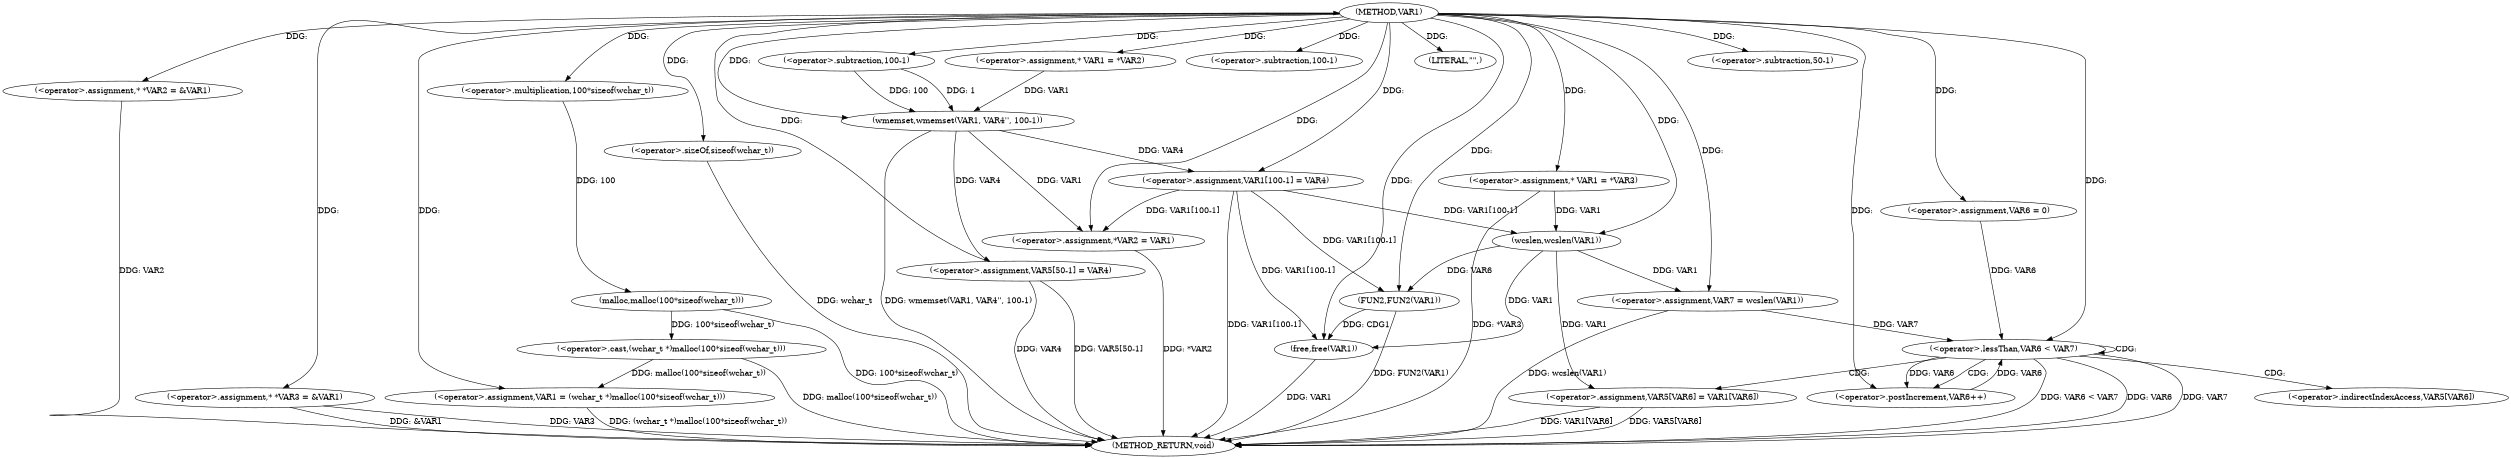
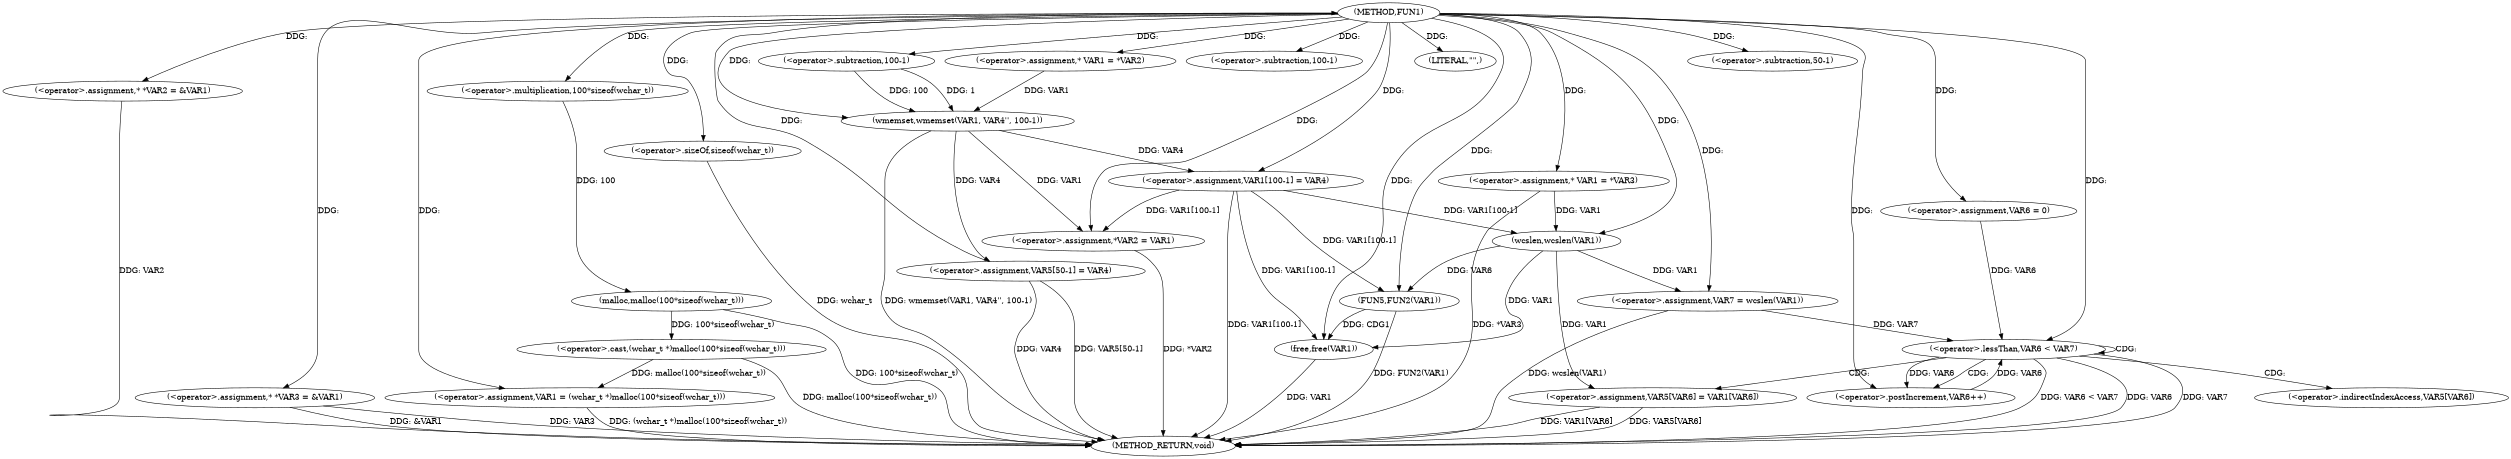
node "(METHOD,VAR1)": label "(METHOD,VAR1)" -> "(METHOD,FUN1)"
node "(FUN2,FUN2(VAR1))": label "(FUN2,FUN2(VAR1))" -> "(FUN5,FUN2(VAR1))"
